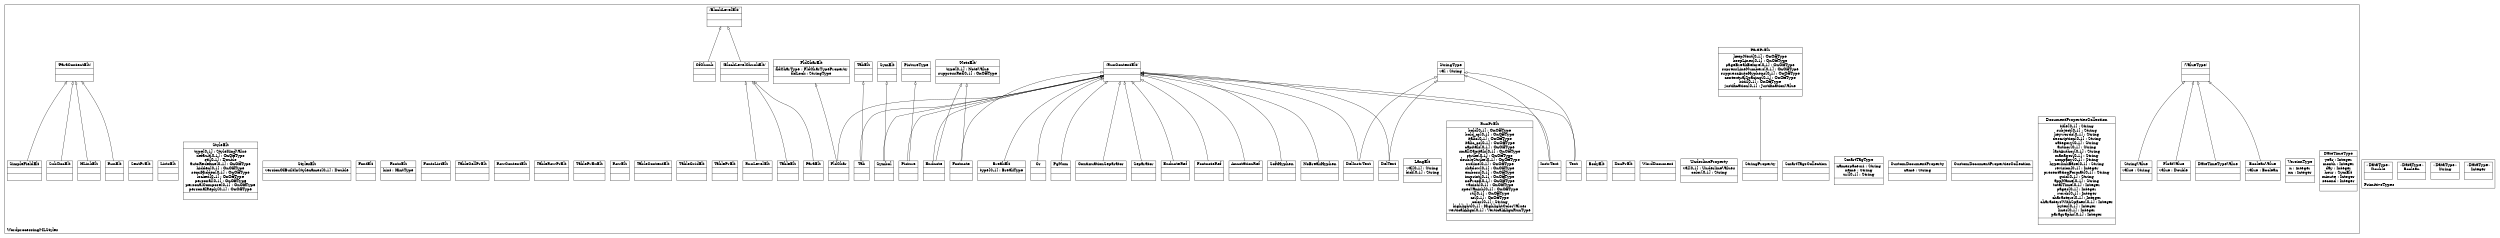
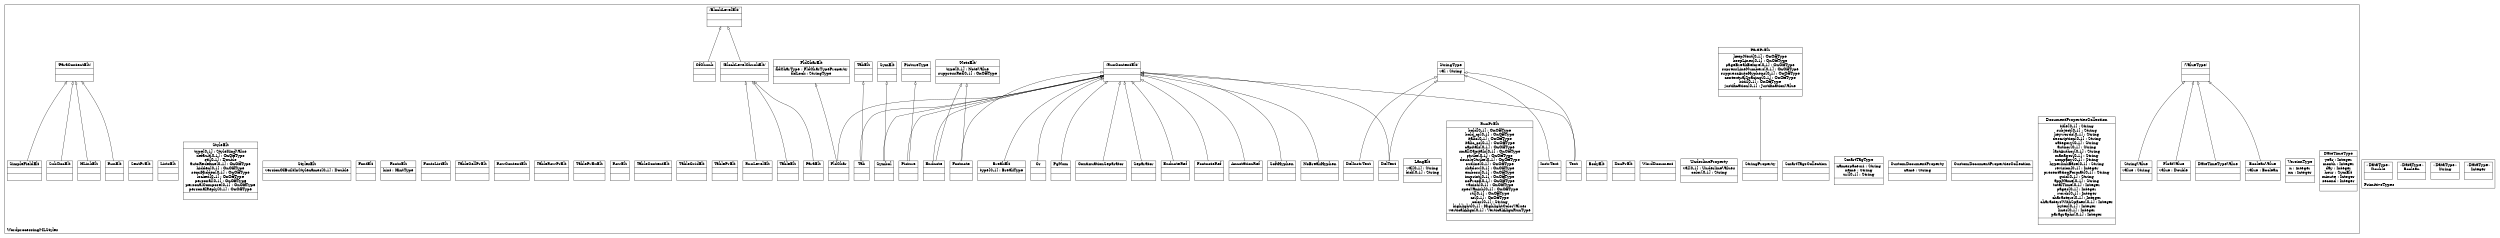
edge "DelInstrText" -> "/RunContentElt/": removed
edge "InstrText" -> "/RunContentElt/": removed
